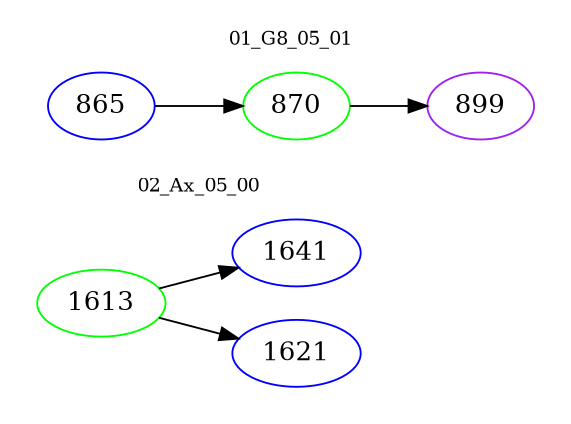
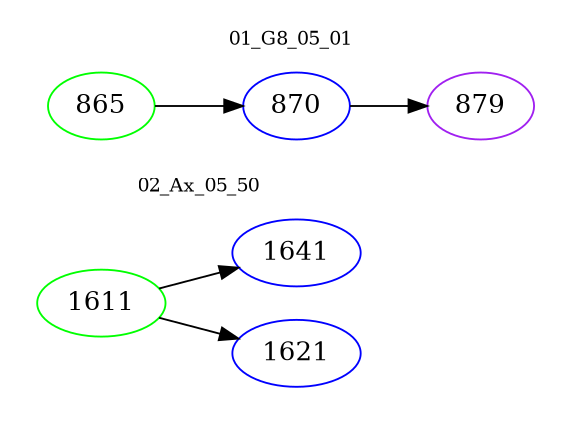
node "865": color blue -> green
node "870": color green -> blue
node "899": label "899" -> "879"
cluster "02_Ax_05_00": label "02_Ax_05_00" -> "02_Ax_05_50"
node "1613": label "1613" -> "1611"
